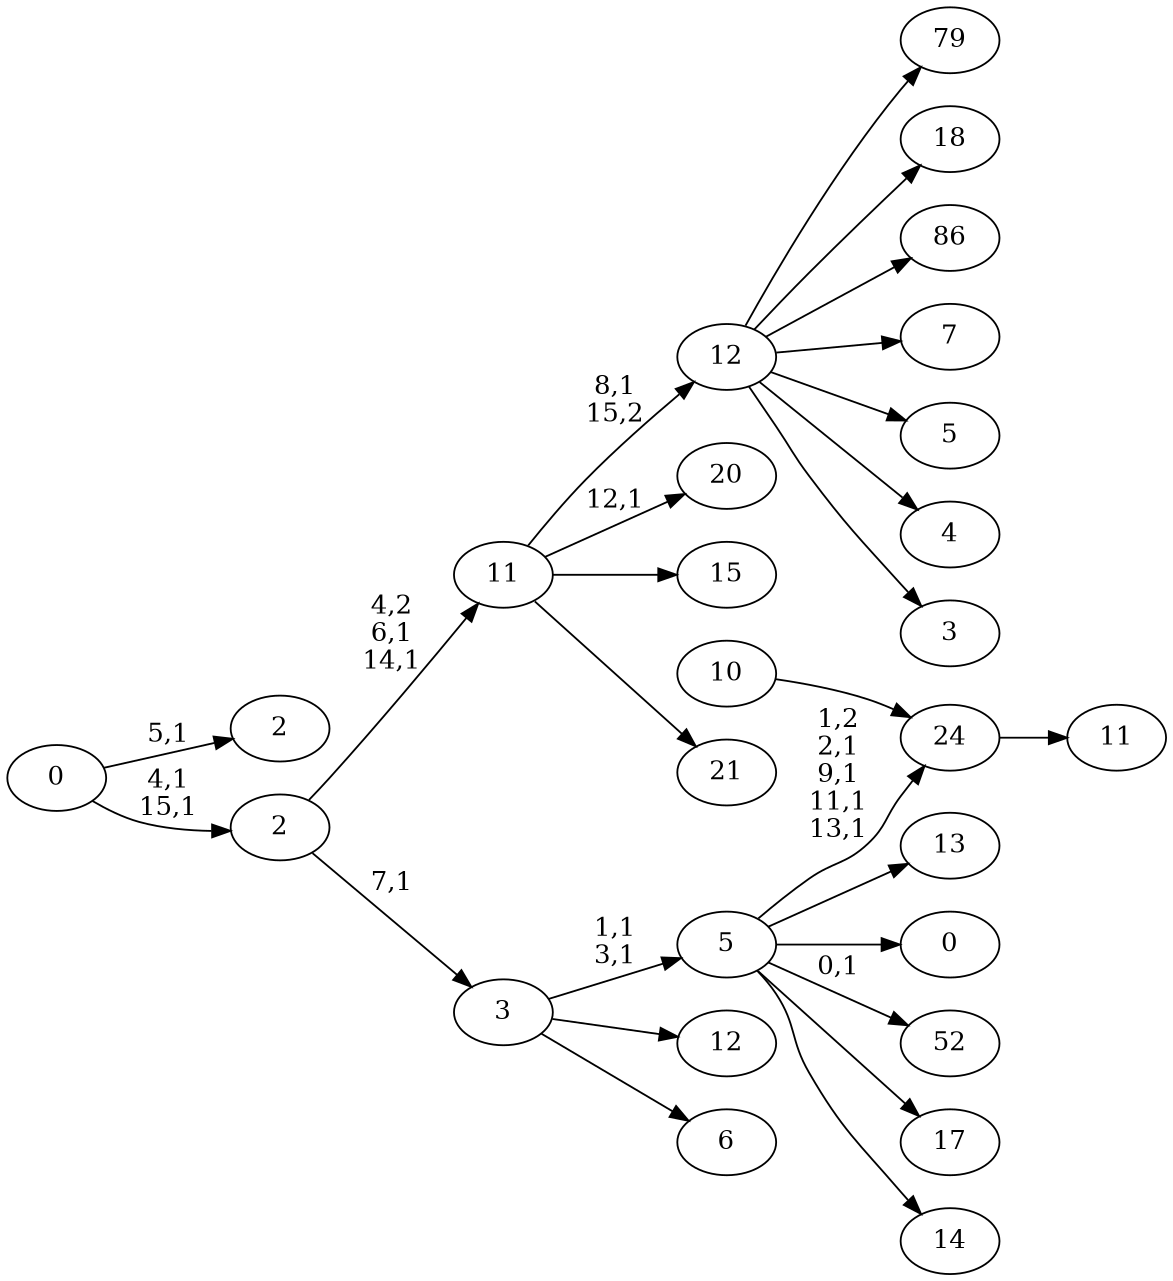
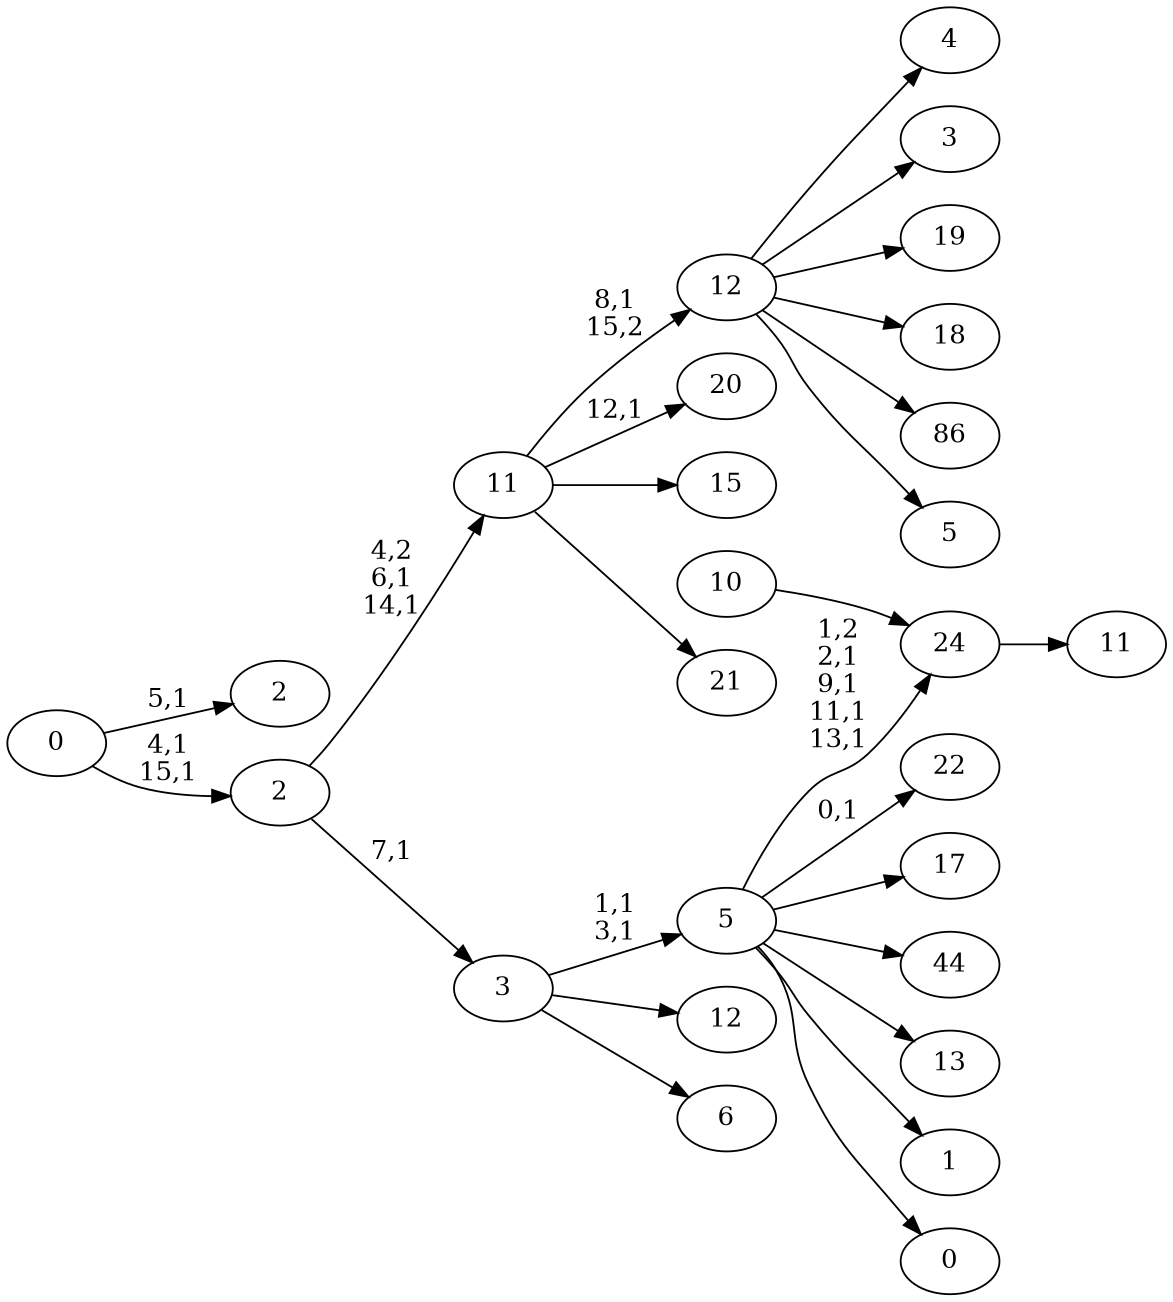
node "79": label "79" -> "19"
node "7": removed
node "52": label "52" -> "22"
node "1": added
node "14": label "14" -> "44"
